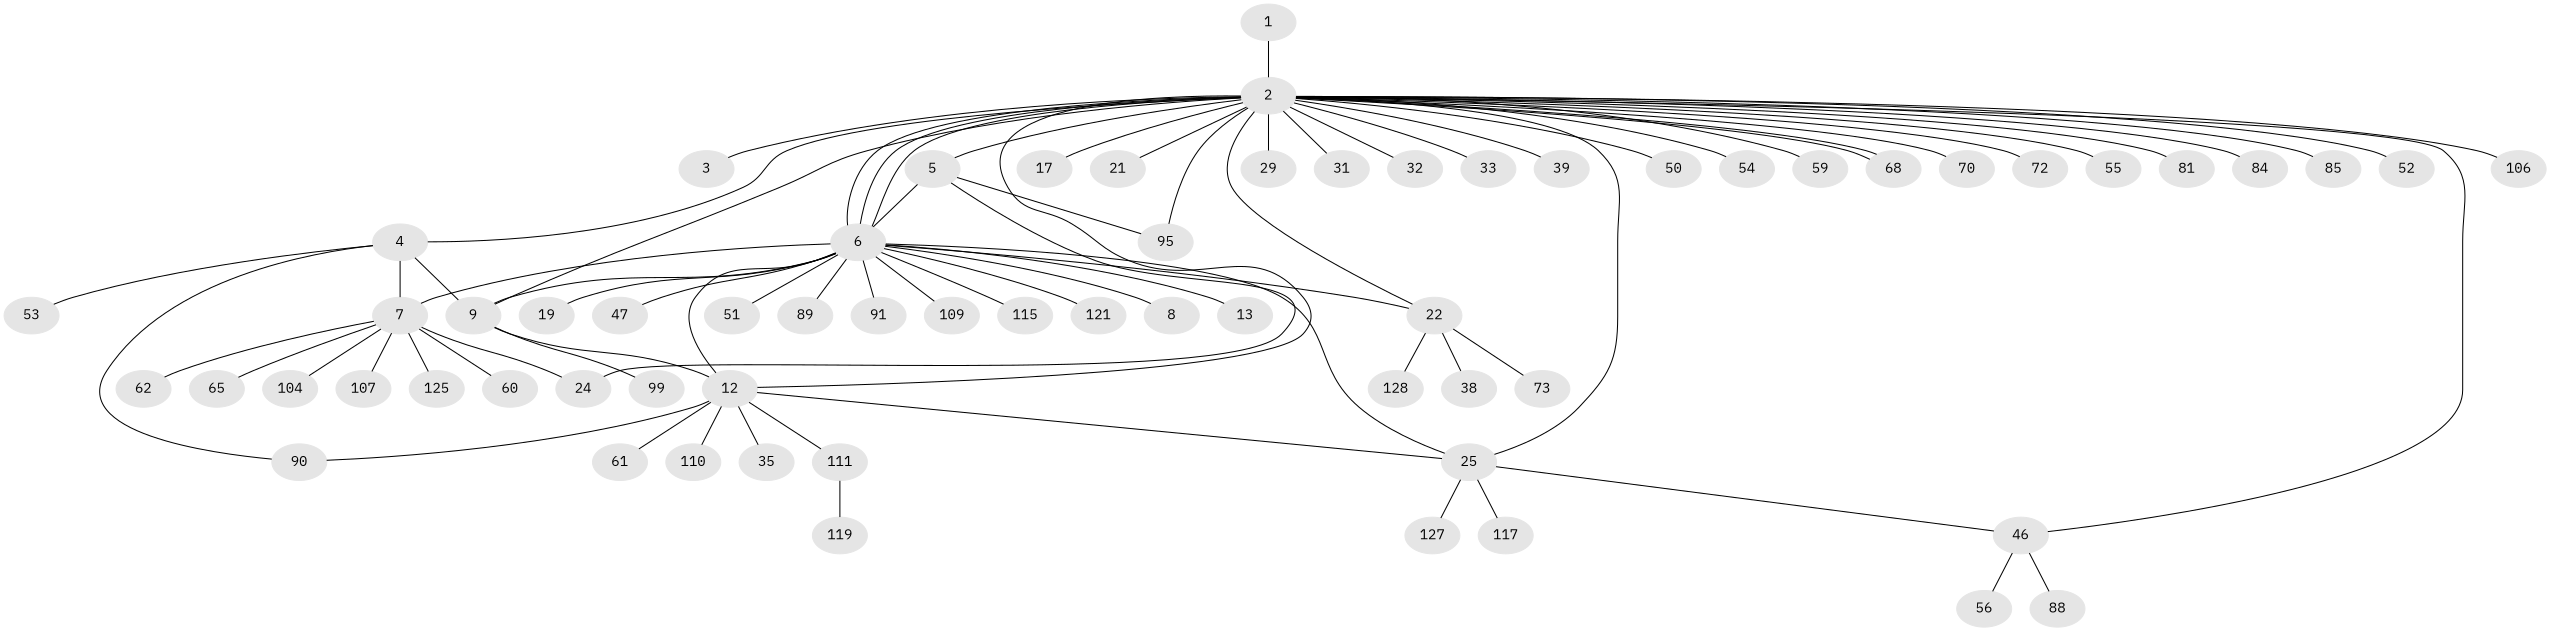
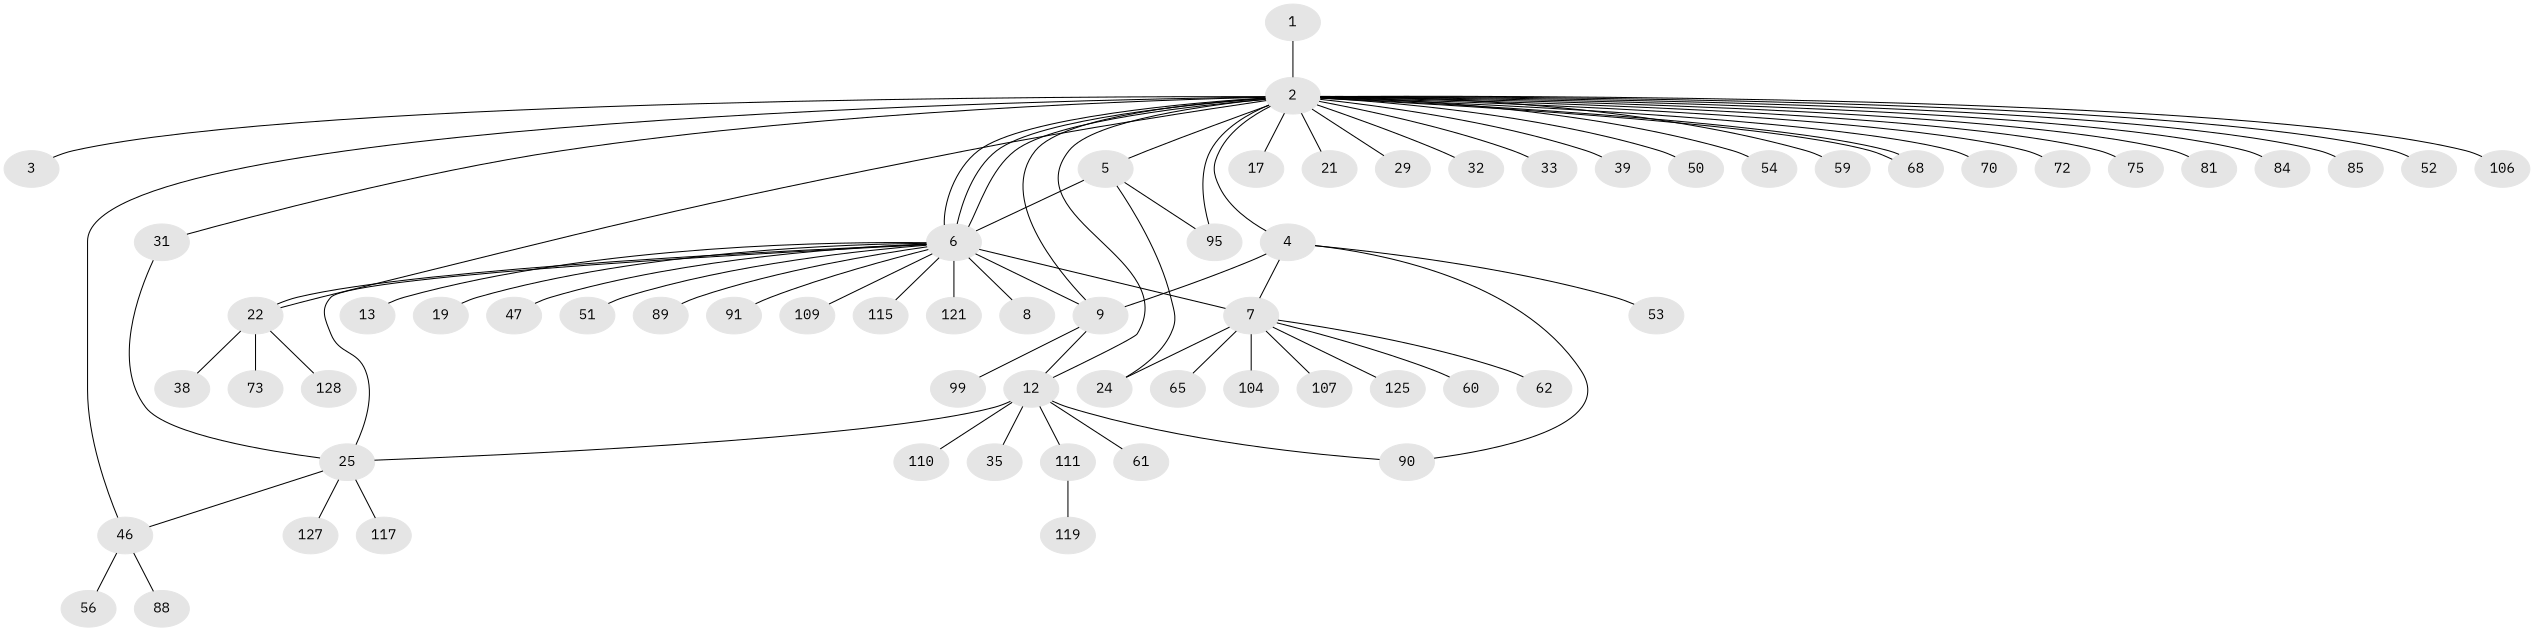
node "55": label "55" -> "75"
edge "2" -- "25": now "31" -- "25"
edge "6" -- "12": removed
